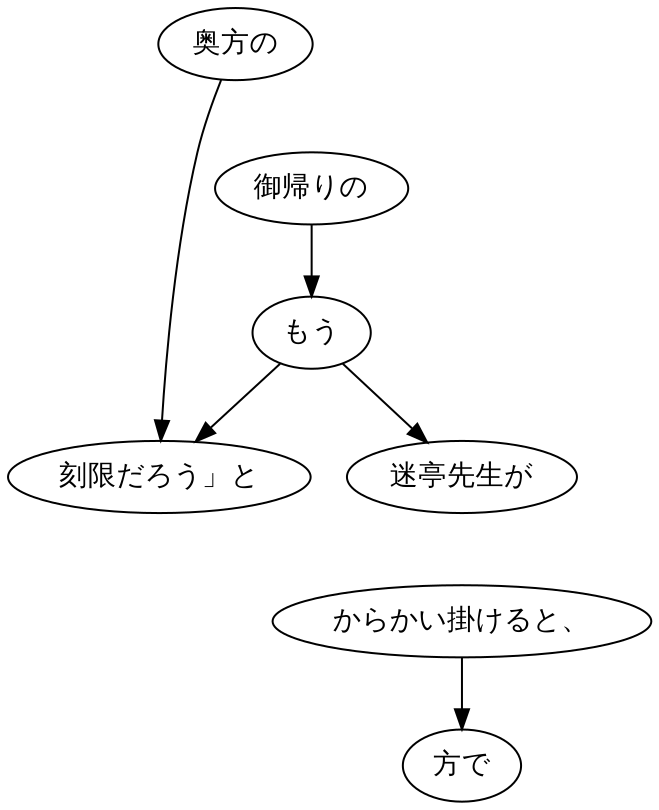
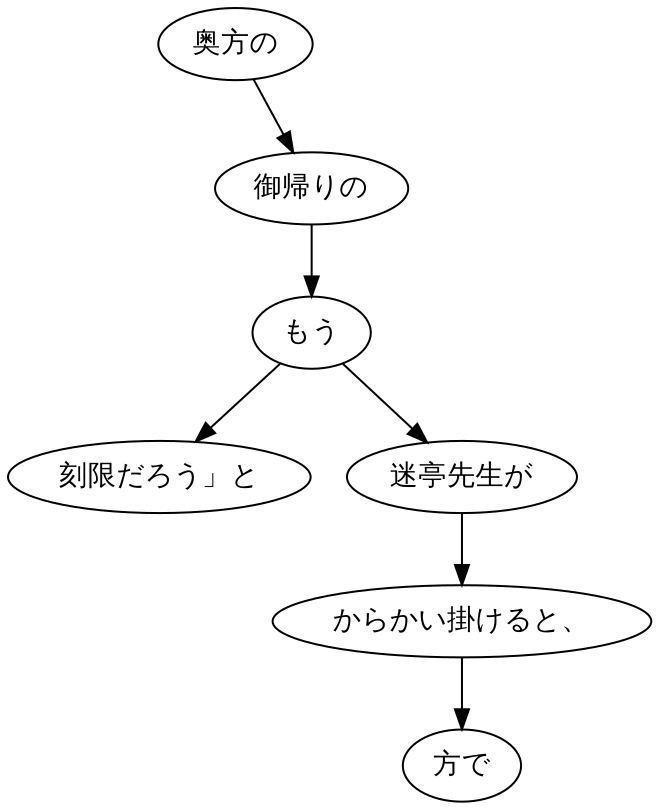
edge "奥方の" -> "刻限だろう」と": now "奥方の" -> "御帰りの"
edge "迷亭先生が" -> "からかい掛けると、": added
